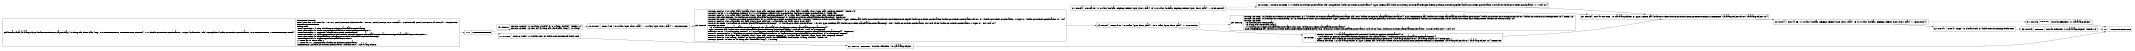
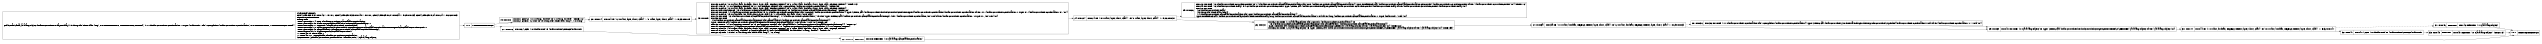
edge "26: 0x0031" -> "29: 0x003f": now "26: 0x0031" -> "27: 0x003a"
node "17: ?": text "MTH_ENTER_EXIT" -> "MTH_ENTER_BLOCK"
node "22: 0x0008": text "0x0008: RETURN  (r0 I:java.lang.Object)" -> "0x0008: RETURN  (r0 I:java.lang.CancellableContinuation)"
